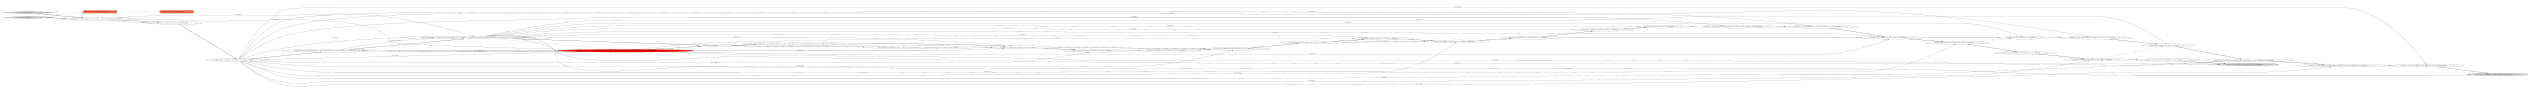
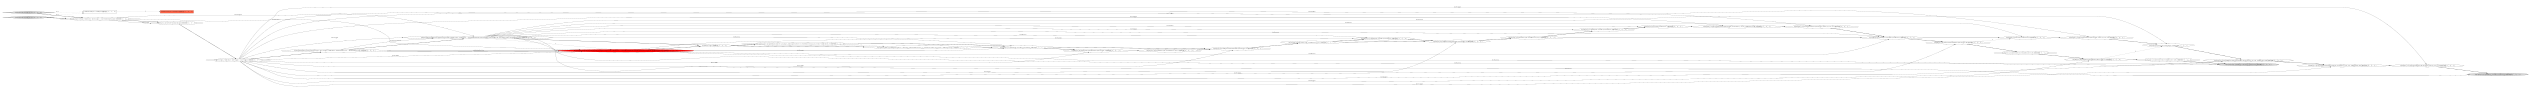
node "TimeDomainAdaptor timeAdaptor@@@2@@@['1', '1', '0']": fillcolor tomato -> white
